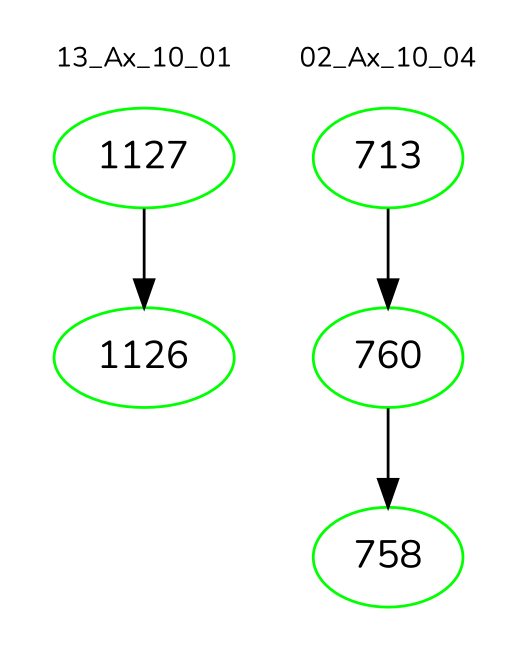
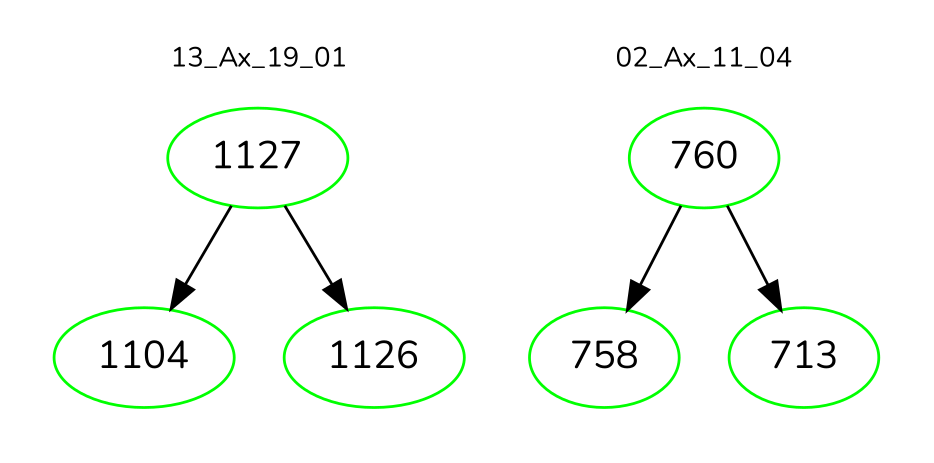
cluster "13_Ax_10_01": label "13_Ax_10_01" -> "13_Ax_19_01"
cluster "02_Ax_10_04": label "02_Ax_10_04" -> "02_Ax_11_04"
edge "713" -> "760": reversed
node "1104": added
